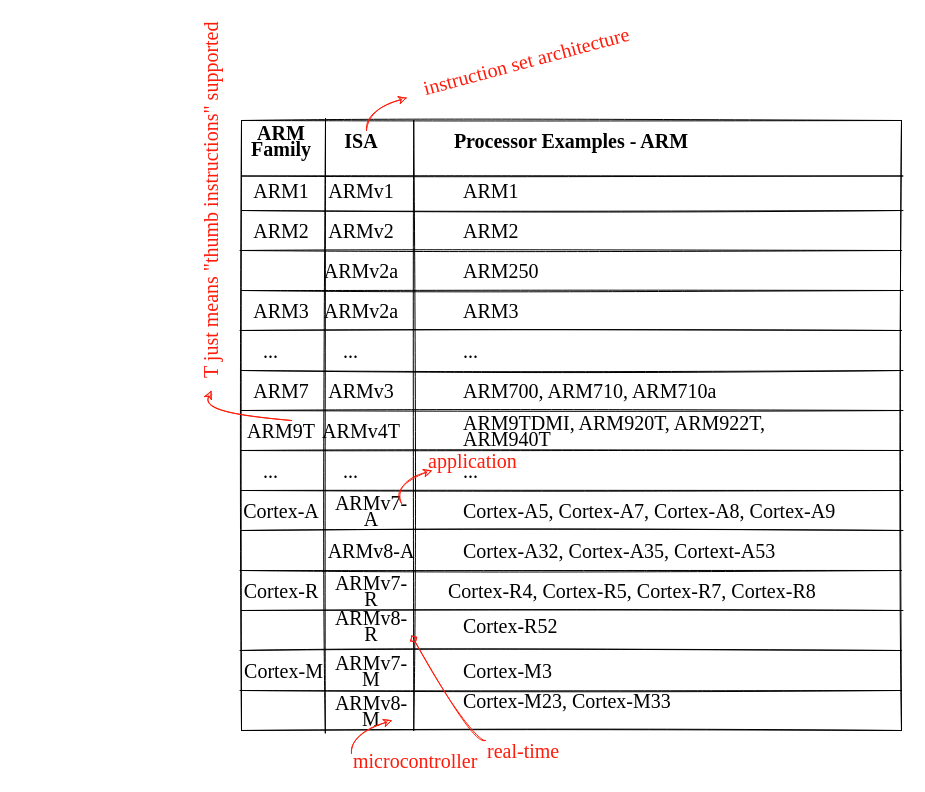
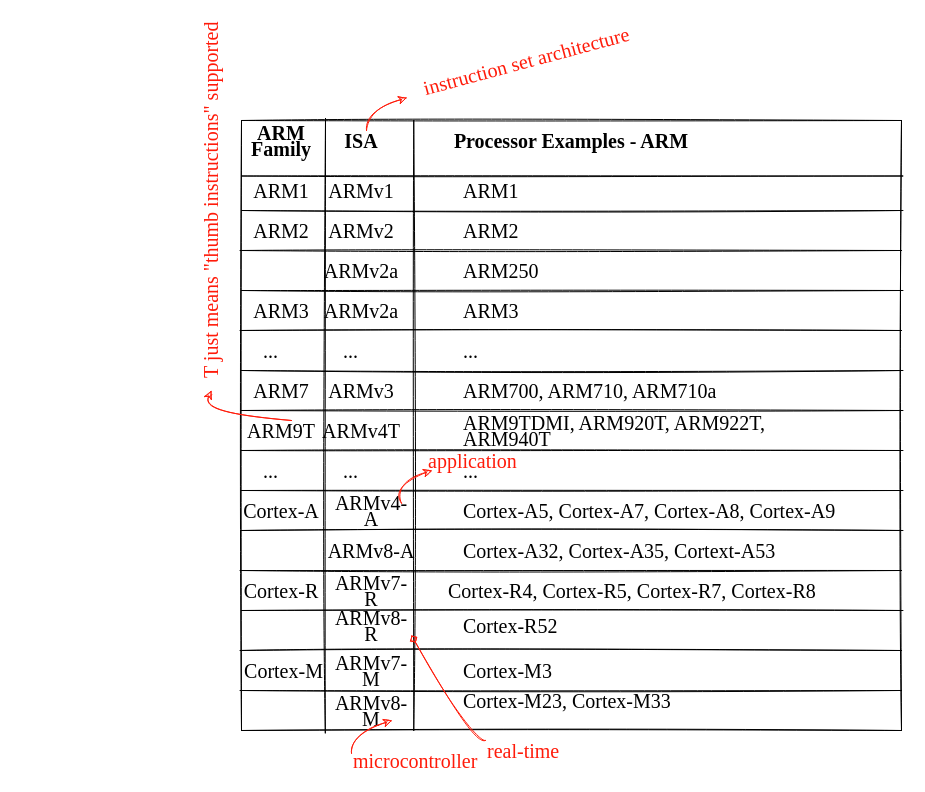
node "ARMv7-A": label "ARMv7-A" -> "ARMv4-A"
